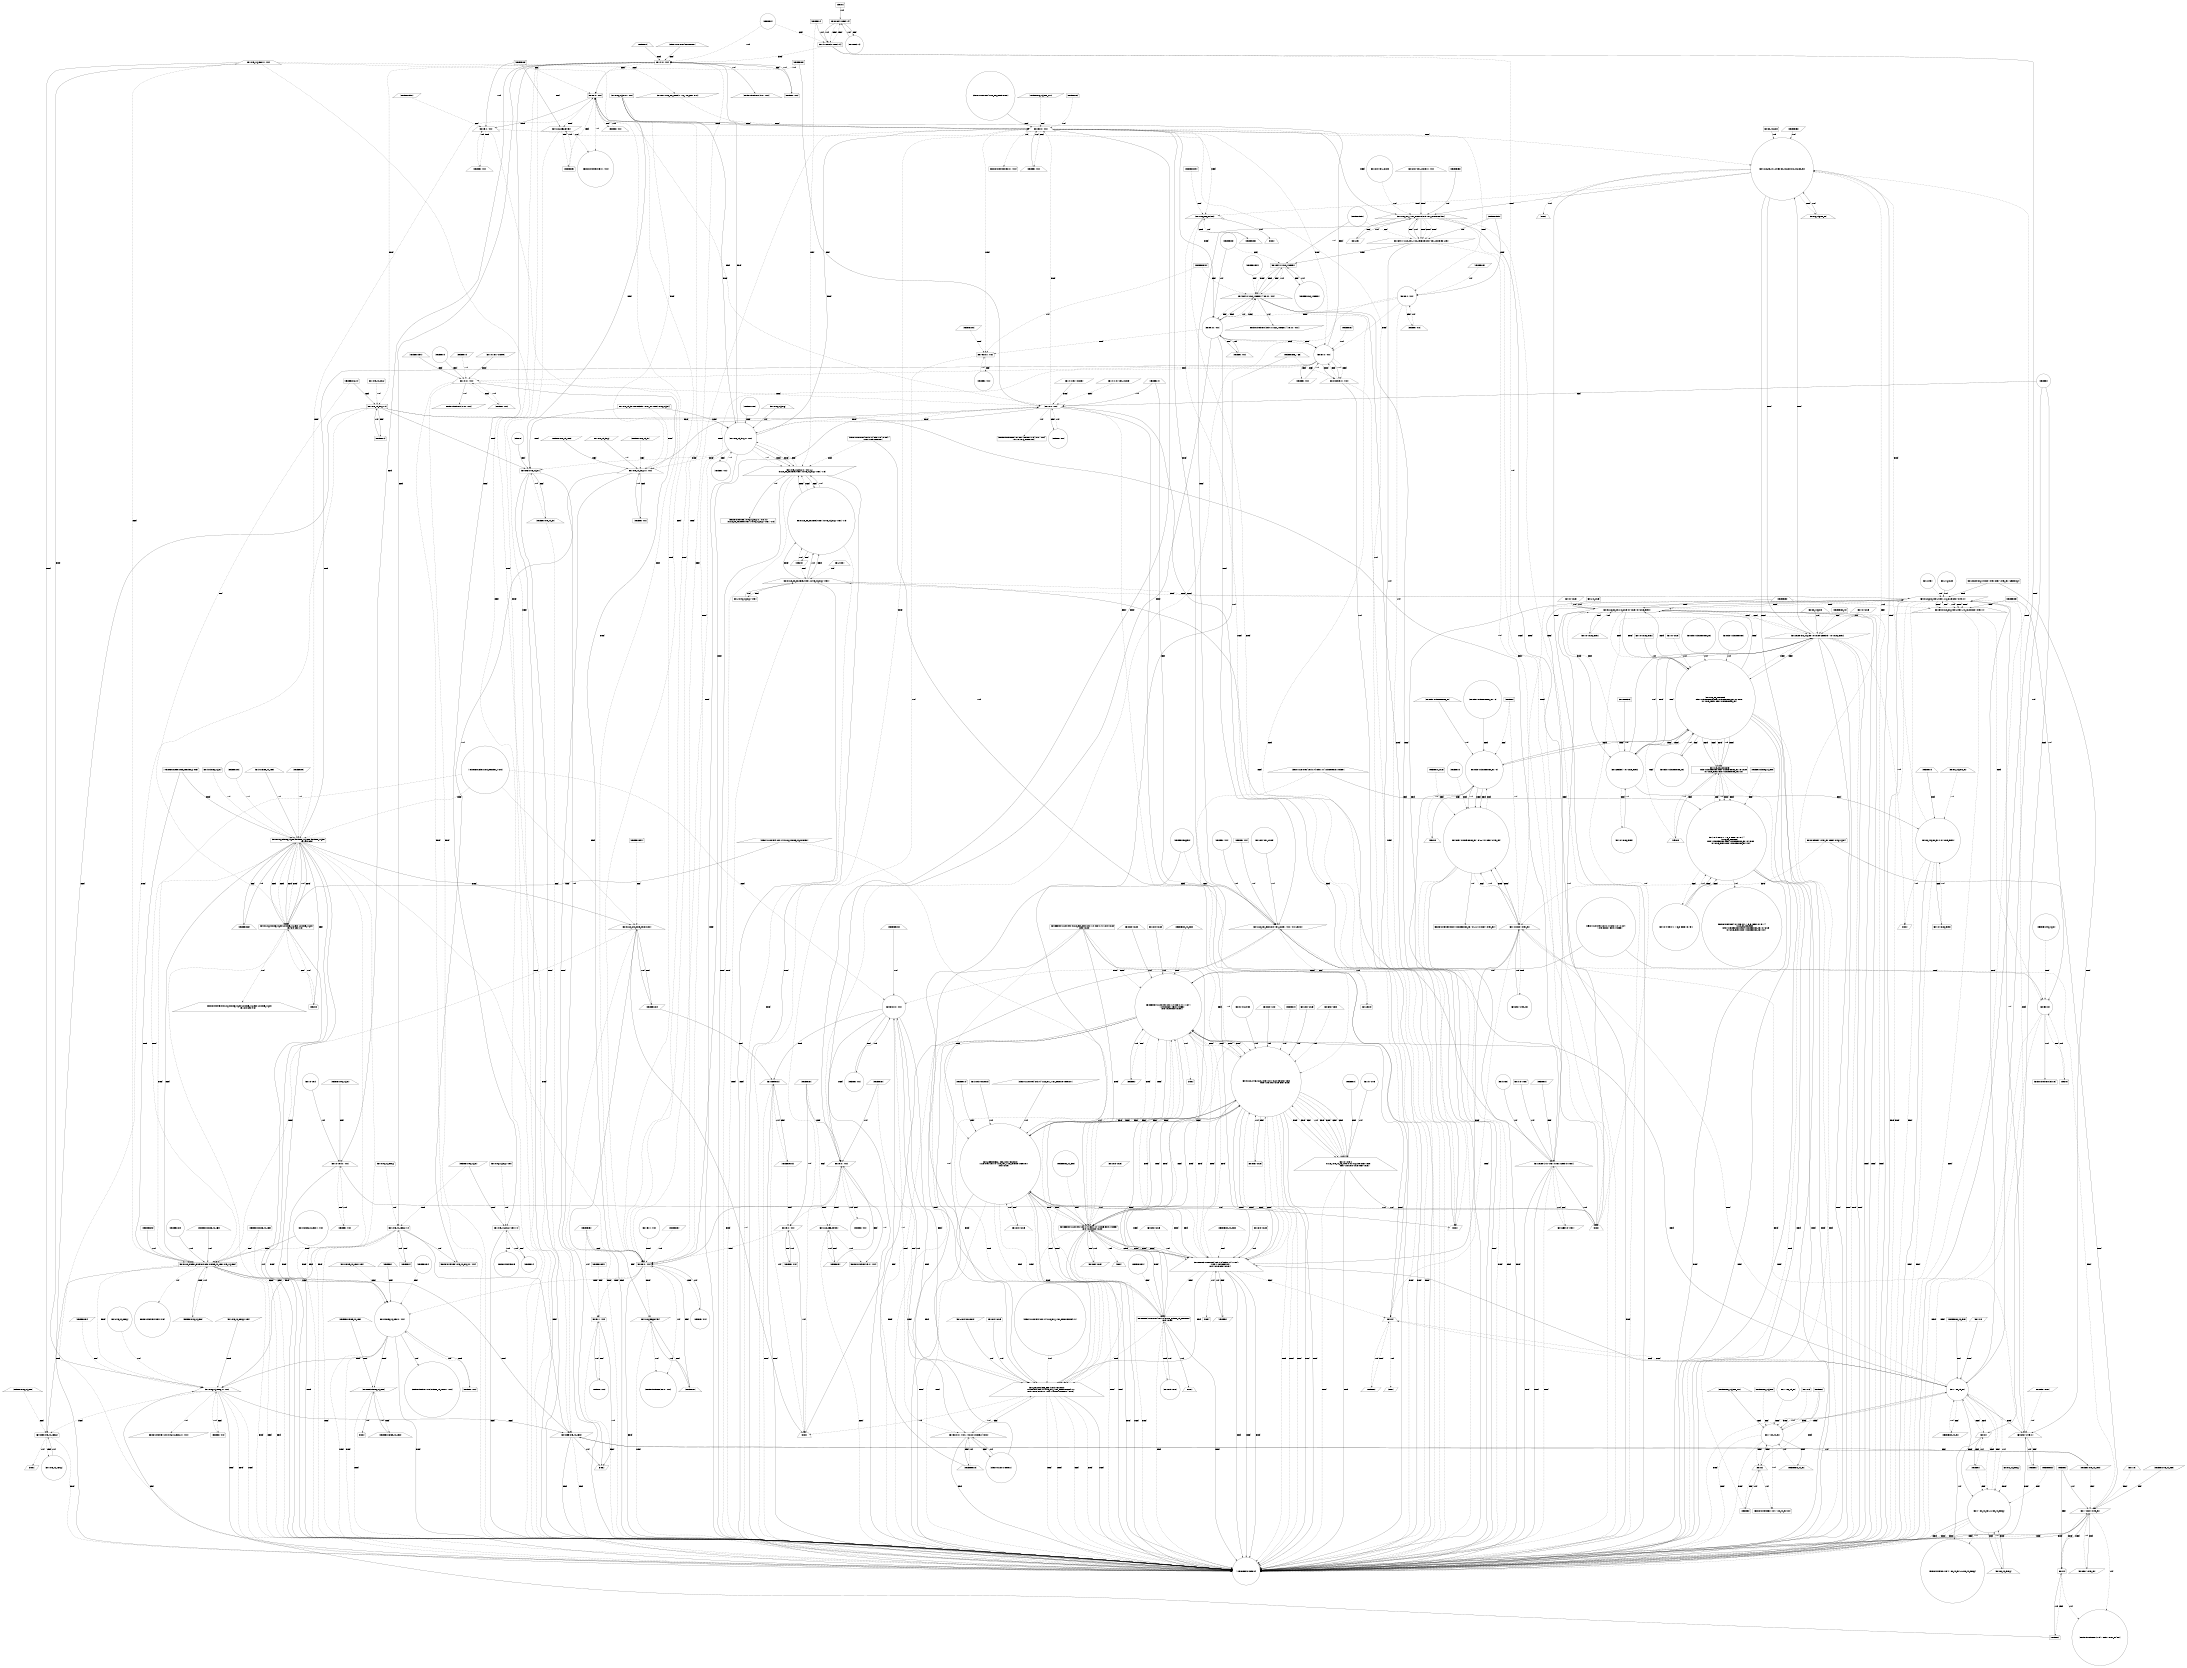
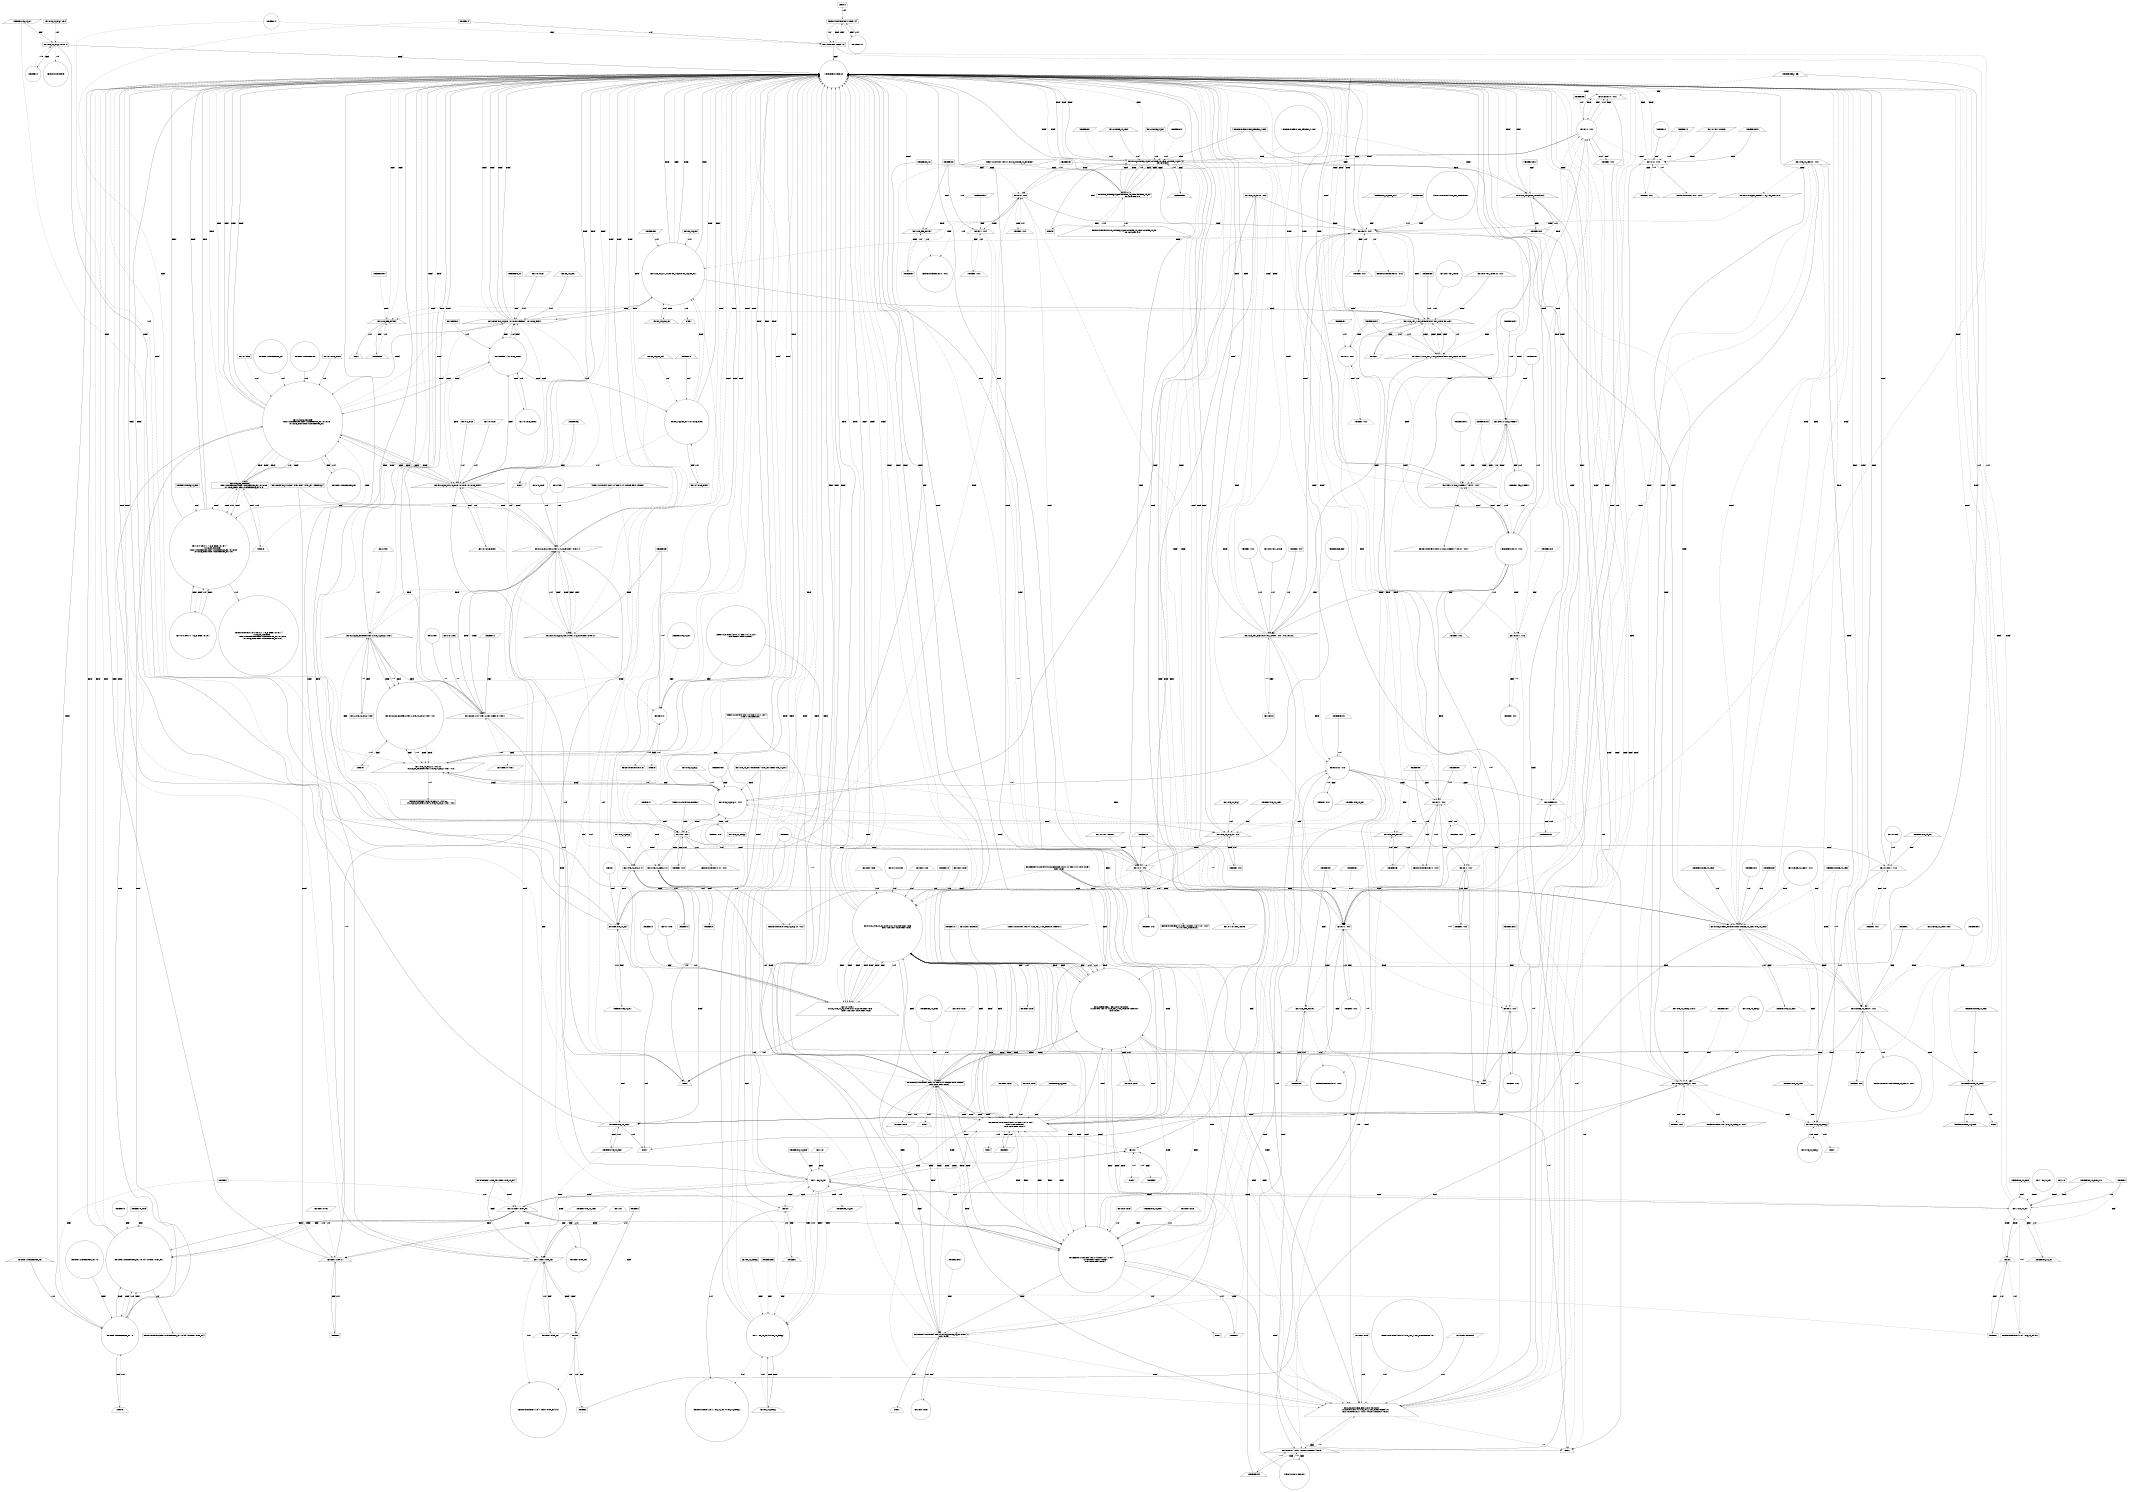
node "(Call,calloc(1, sizeof(*vt)))": label "(Call,calloc(1, sizeof(*vt)))" -> "(ControlStructure,calloc(1, sizeof(*vt)))"
node "(Identifier,STAT_SUCCESS)": label "(Identifier,STAT_SUCCESS)" -> "(Identifier,INFO_SUCCESS)"
node "(Call,res == NULL)": label "(Call,res == NULL)" -> "(MethodReturn,res == NULL)"
edge "(Call,vb = vb->next_variable)" -> "(Call,vb != NULL)": reversed
edge "(Call,vt == NULL)" -> "(Call,value_list_tail[i]->next = vt)": reversed
edge "(Call,assert(res != NULL))" -> "(MethodReturn,static int)": reversed
node "(Call,*res = NULL)": removed
node "(ControlStructure,if (status == 0))": removed
node "(Call,instance_list_head != NULL)": shape circle -> trapezium
